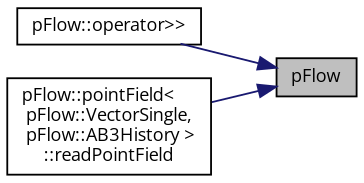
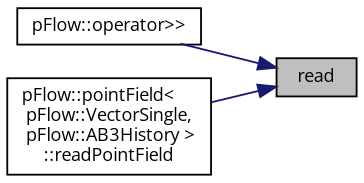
node "pFlow": label "pFlow" -> "read"
